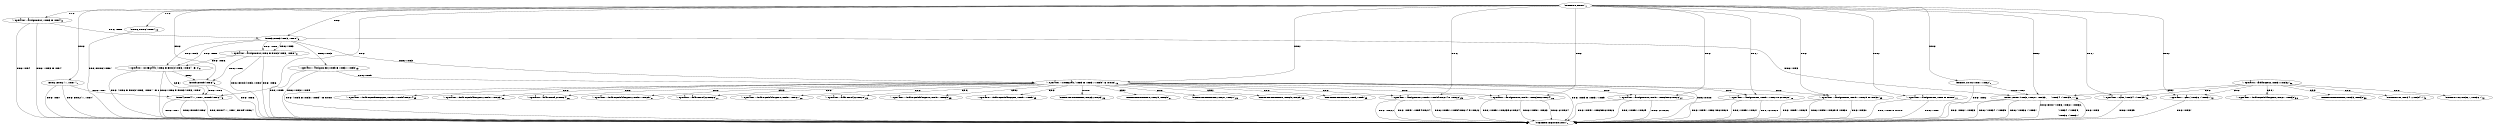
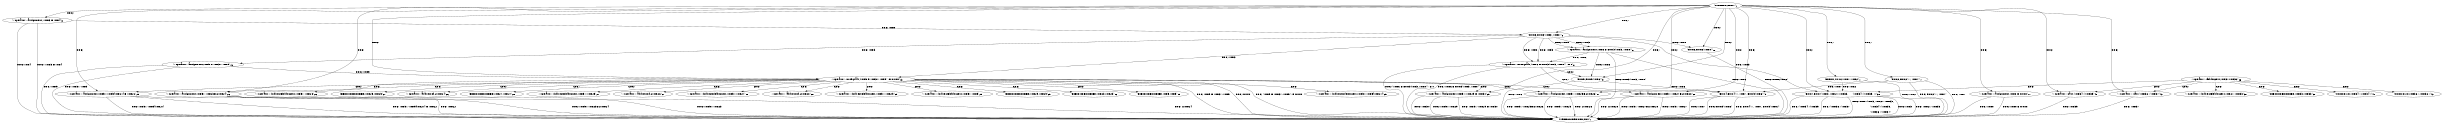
edge "(FUN3,FUN3(VAR3, VAR8))" -> "(FUN6,FUN6(VAR8))": added, label "DDG: VAR8"
edge "(<operator>.notEquals,(VAR5 = VAR3->VAR5) != NULL)" -> "(FIELD_IDENTIFIER,VAR23,VAR23)": label "NULL: " -> "CDG: "
